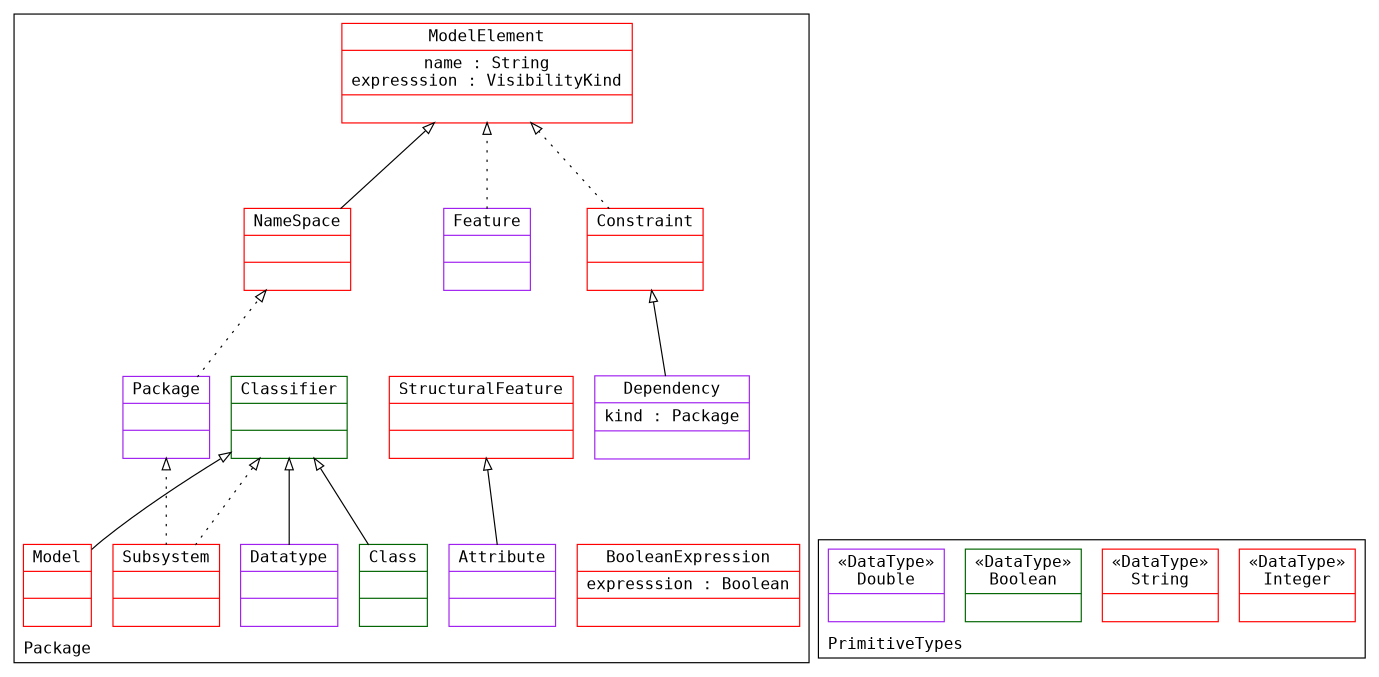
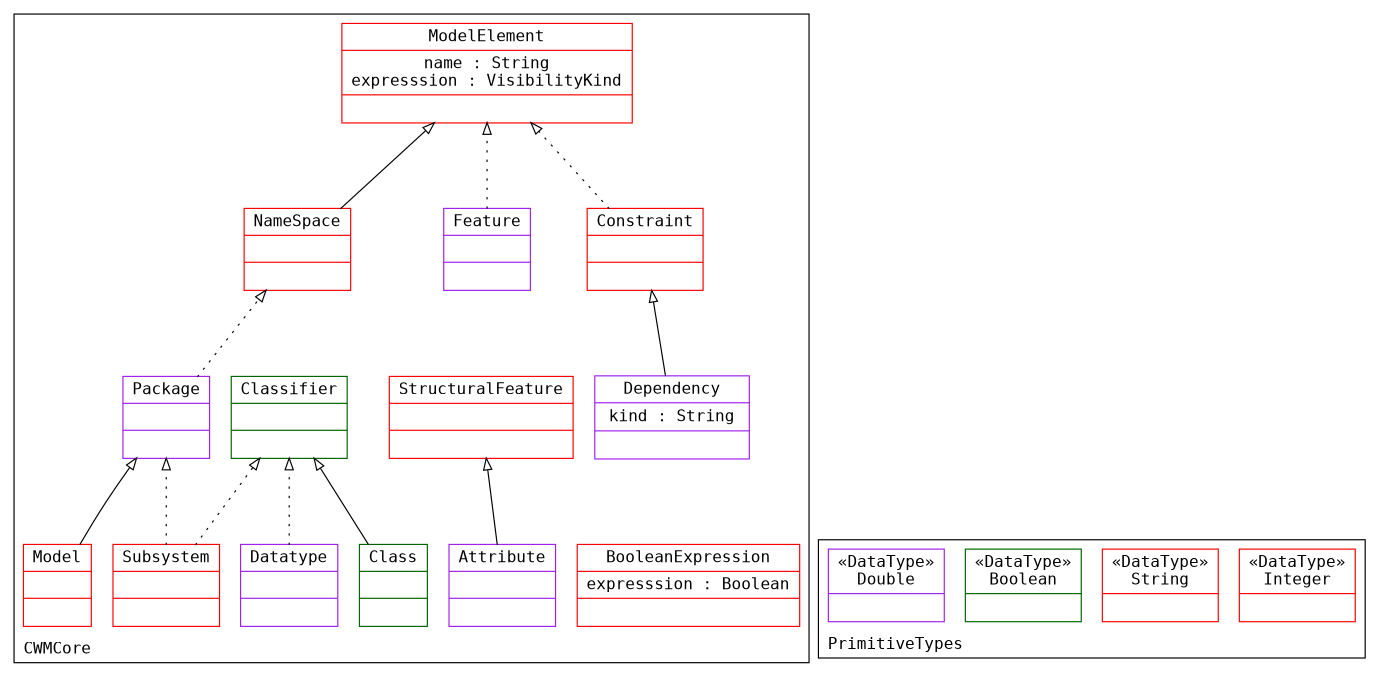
node "Dependency": text "kind : Package" -> "kind : String"
edge "Model" -> "Classifier": now "Model" -> "Package"
edge "Datatype" -> "Classifier": style solid -> dotted
cluster "Package": label "Package" -> "CWMCore"
